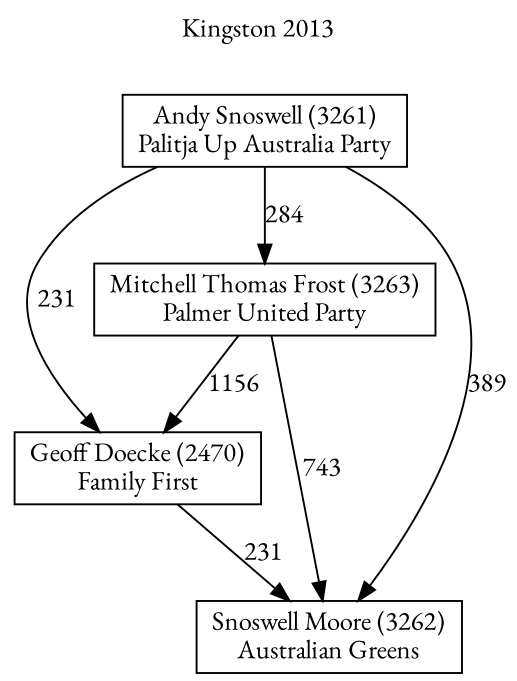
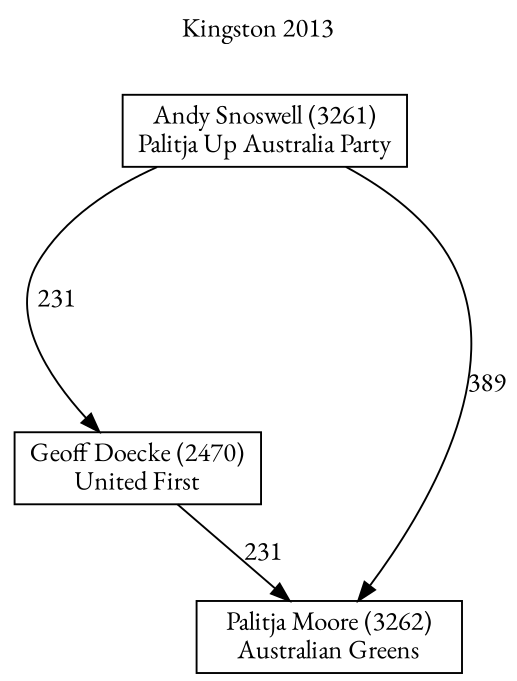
node "Mitchell Thomas Frost (3263) Palmer United Party": removed
node "Geoff Doecke (2470) Family First": label "Geoff Doecke (2470) Family First" -> "Geoff Doecke (2470) United First"
node "Snoswell Moore (3262) Australian Greens": label "Snoswell Moore (3262) Australian Greens" -> "Palitja Moore (3262) Australian Greens"
